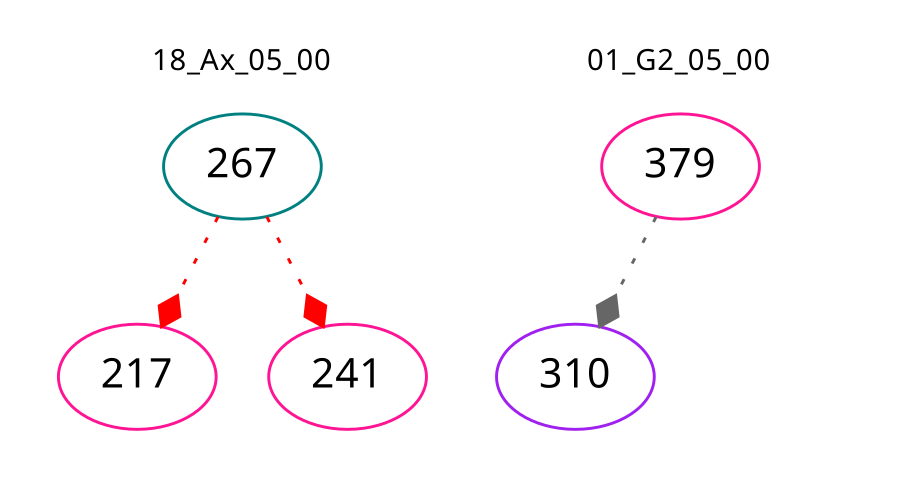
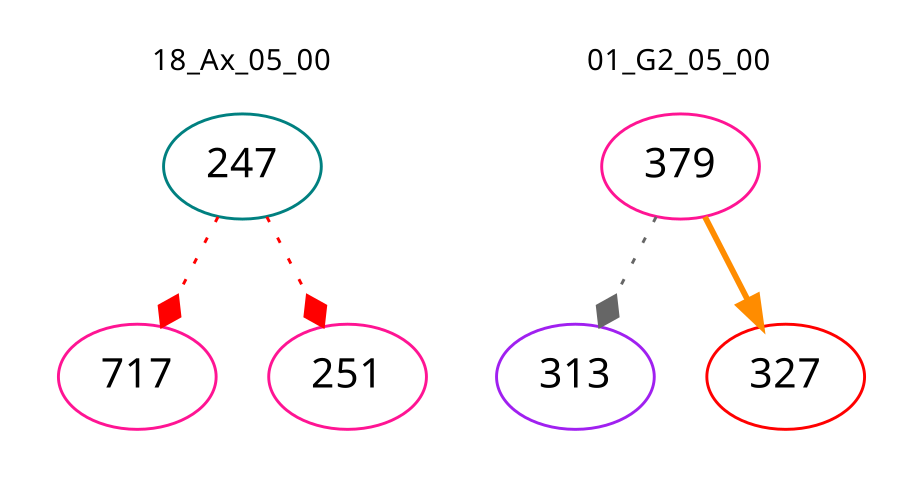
node "267": label "267" -> "247"
node "217": label "217" -> "717"
node "241": label "241" -> "251"
node "310": label "310" -> "313"
node "327": added
